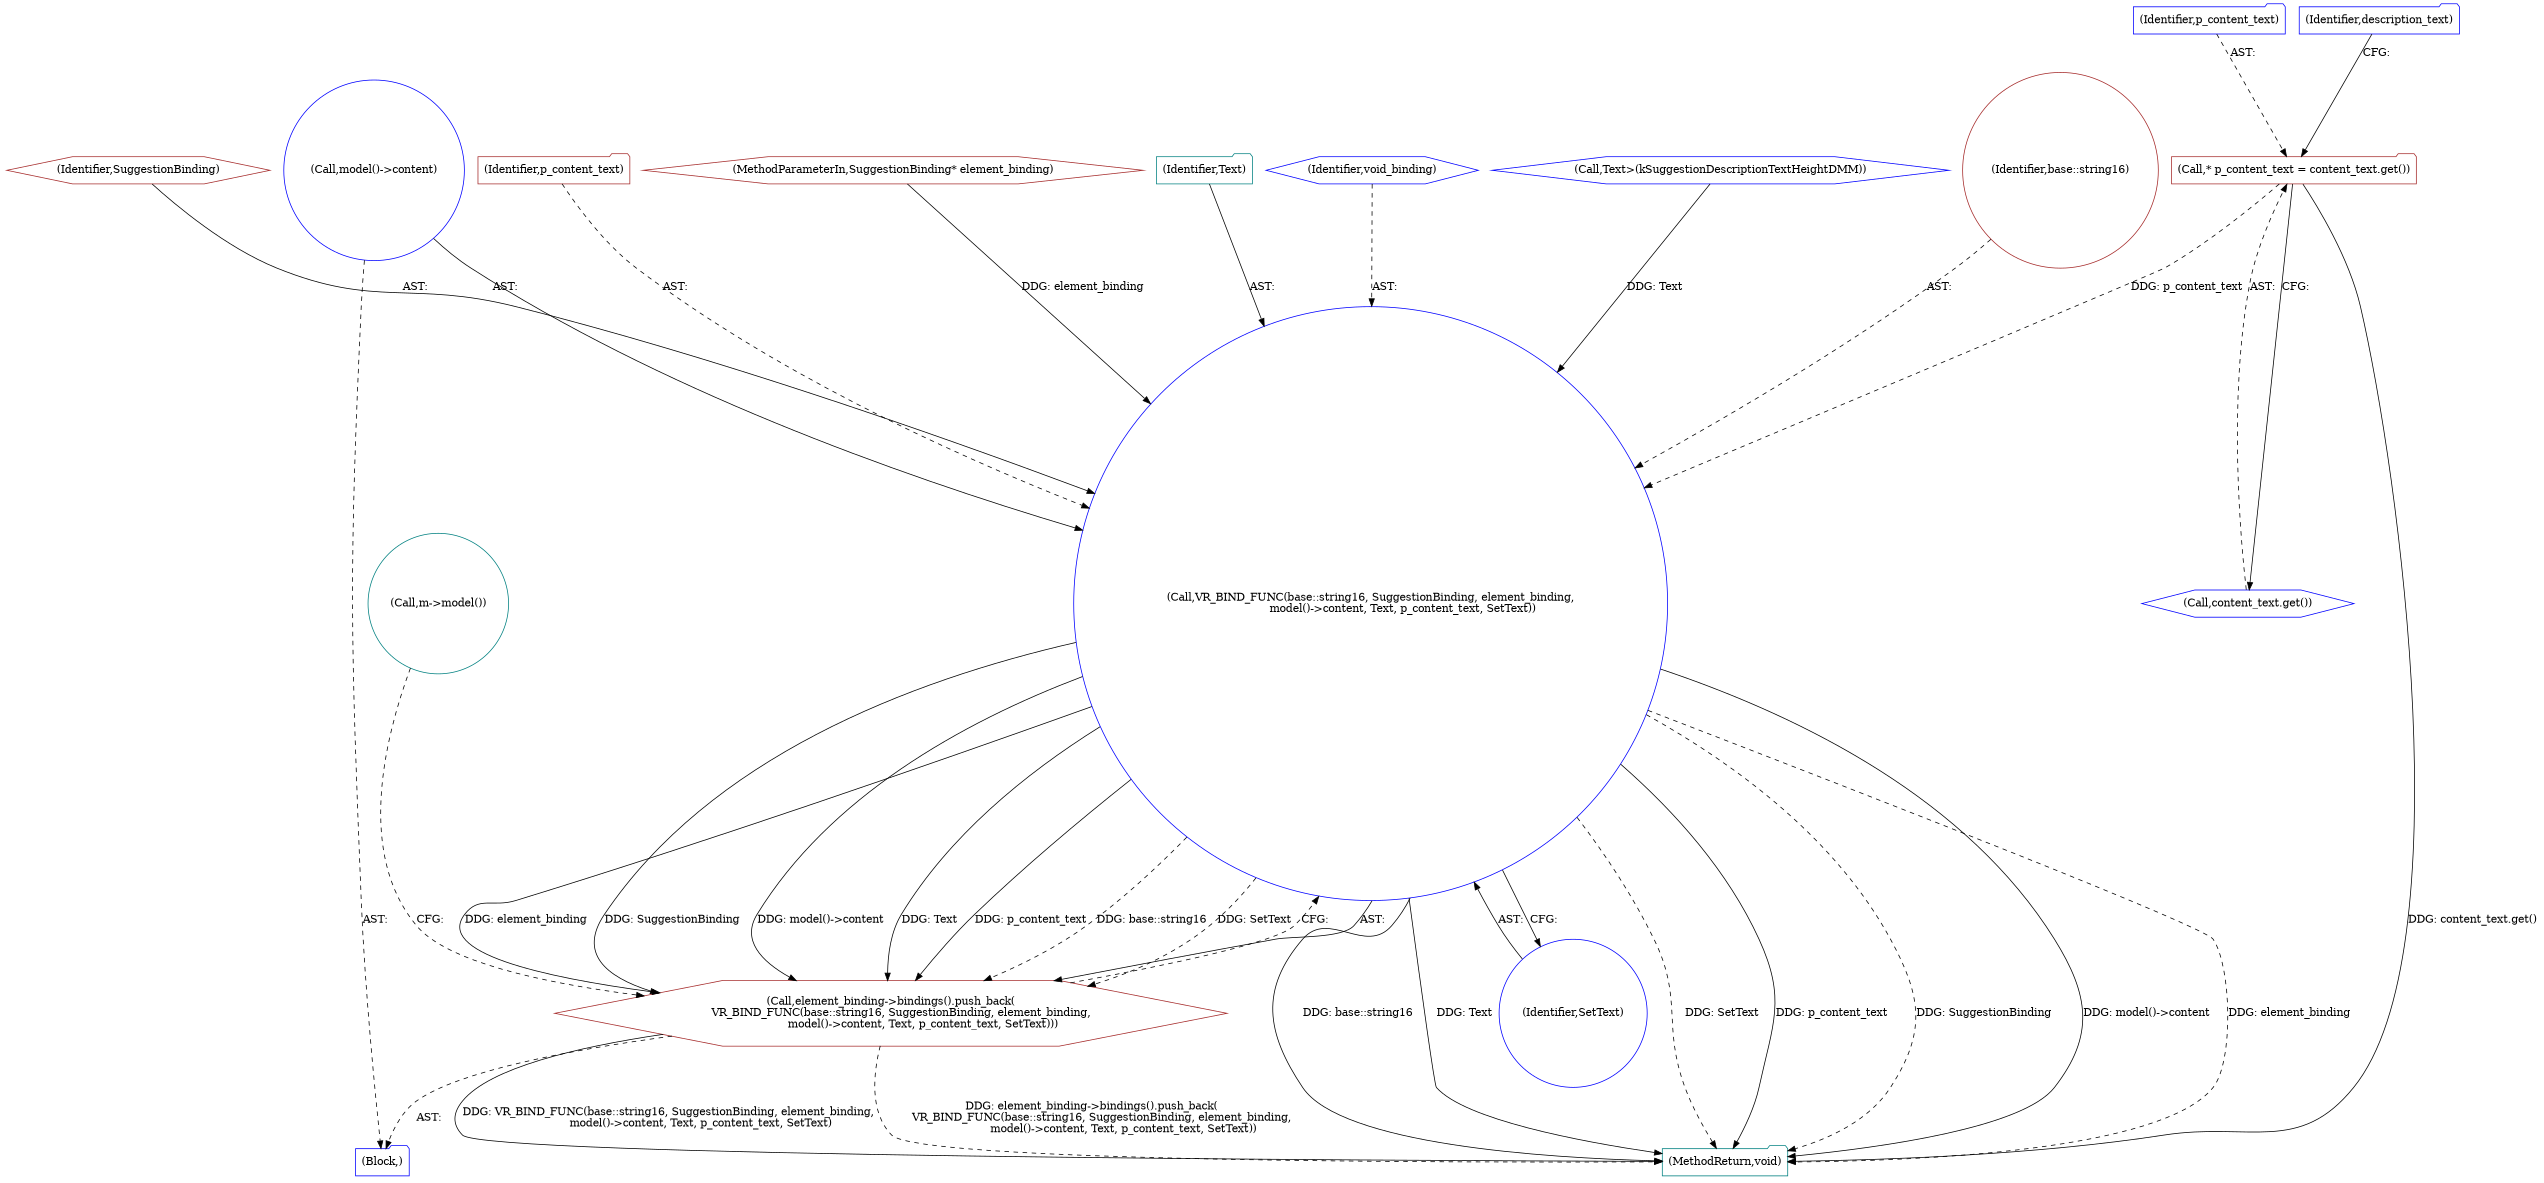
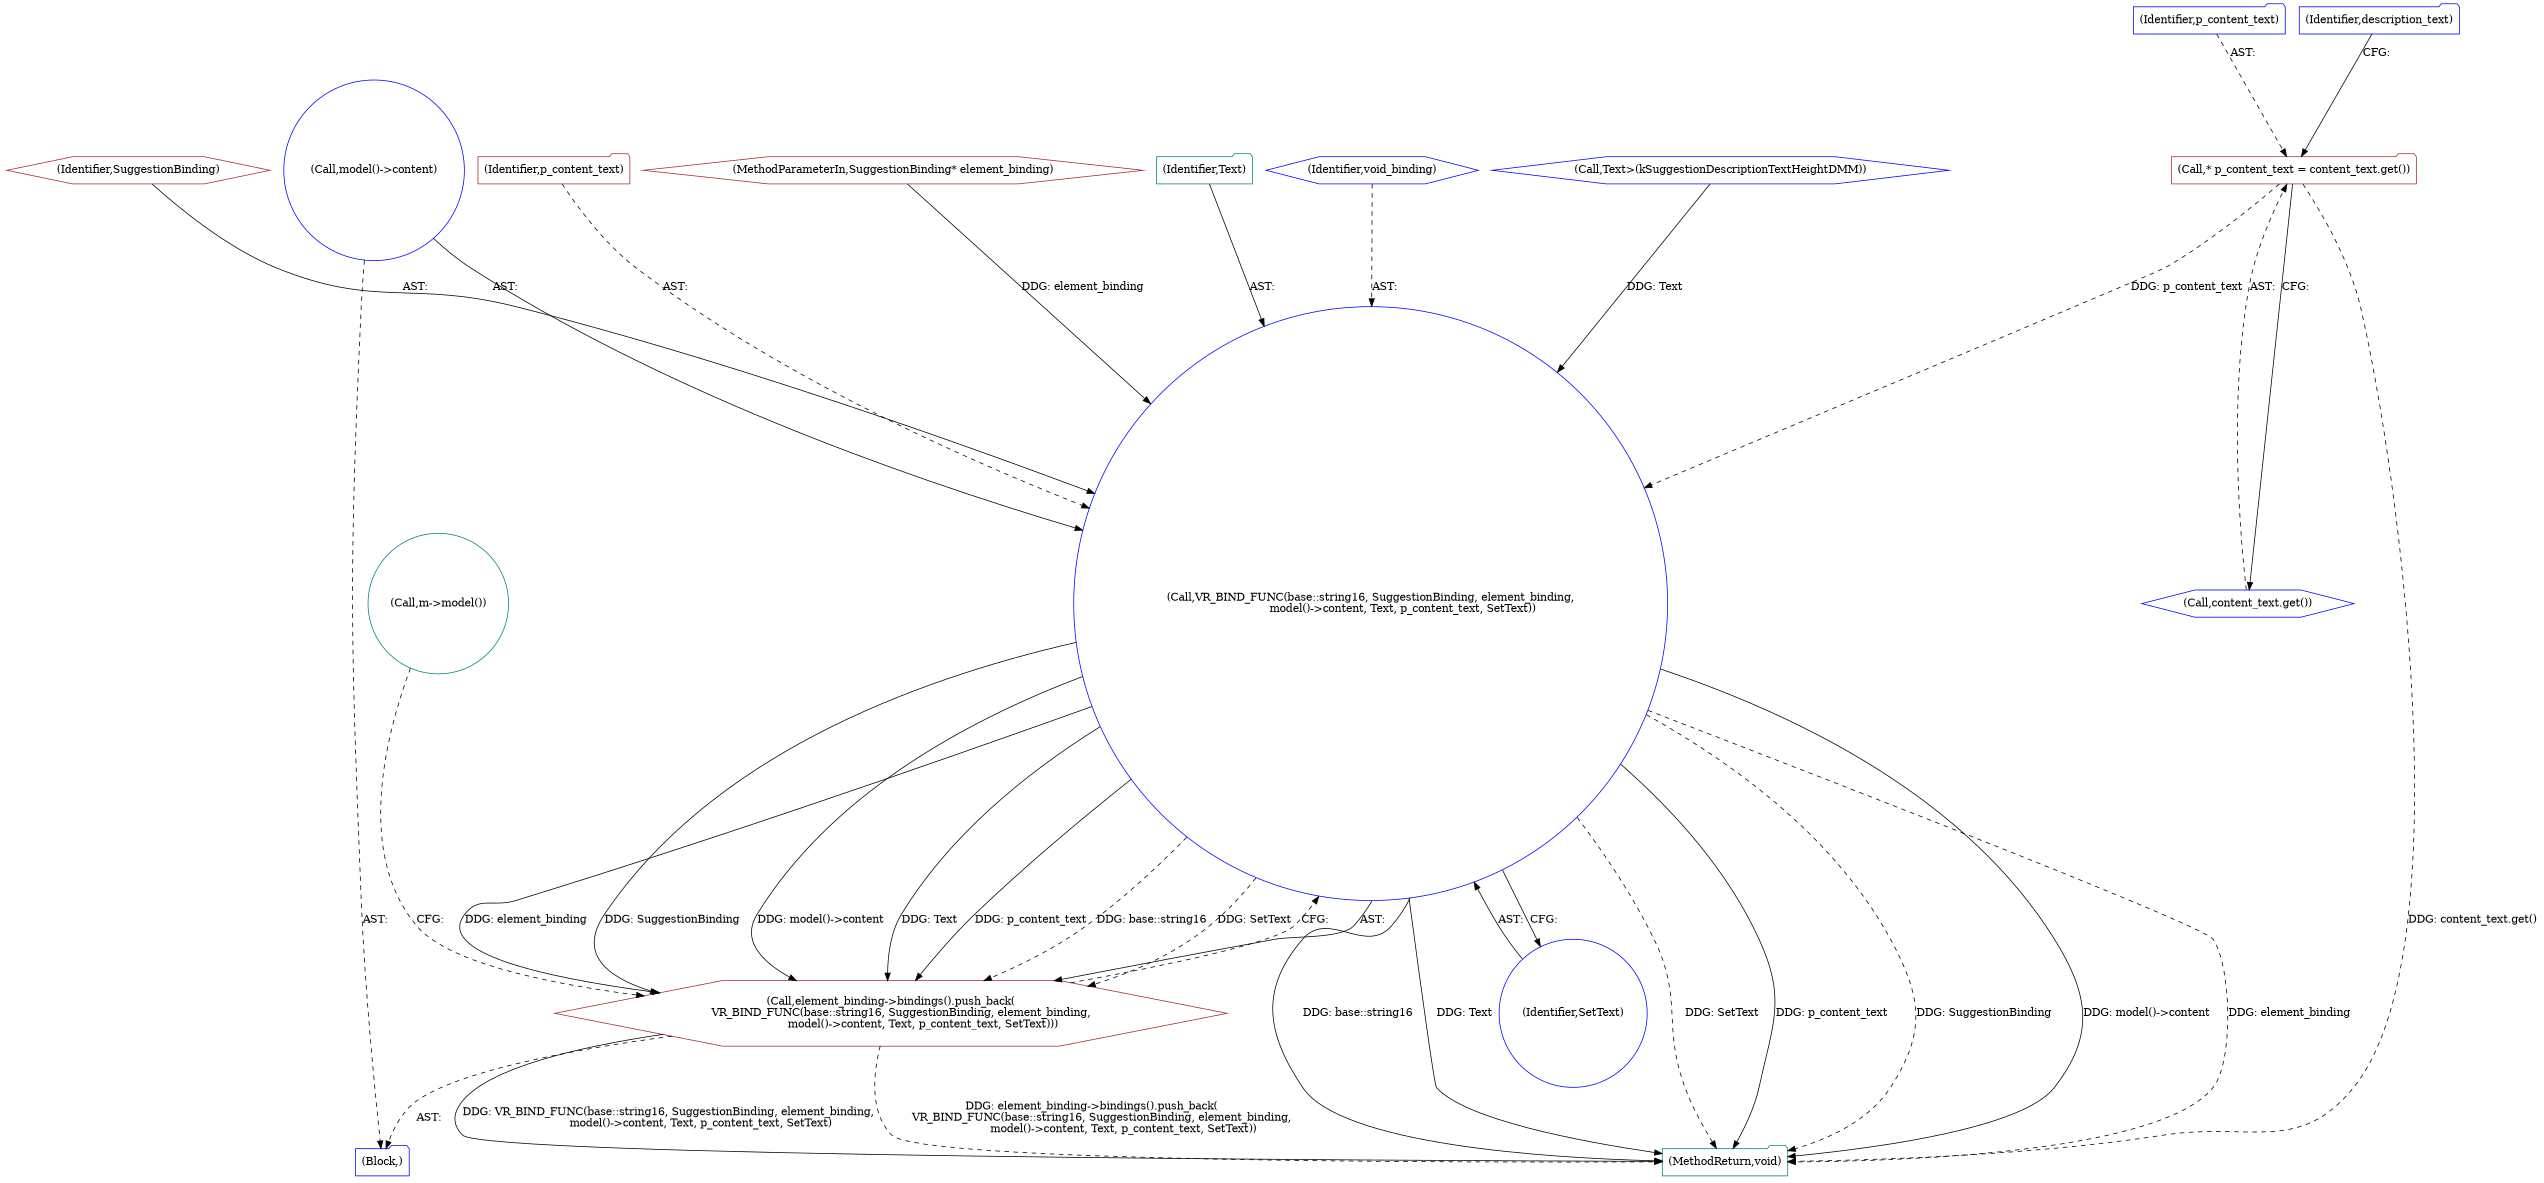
node "(Identifier,base::string16)": removed
edge "(Call,* p_content_text = content_text.get())" -> "(MethodReturn,void)": style solid -> dashed
